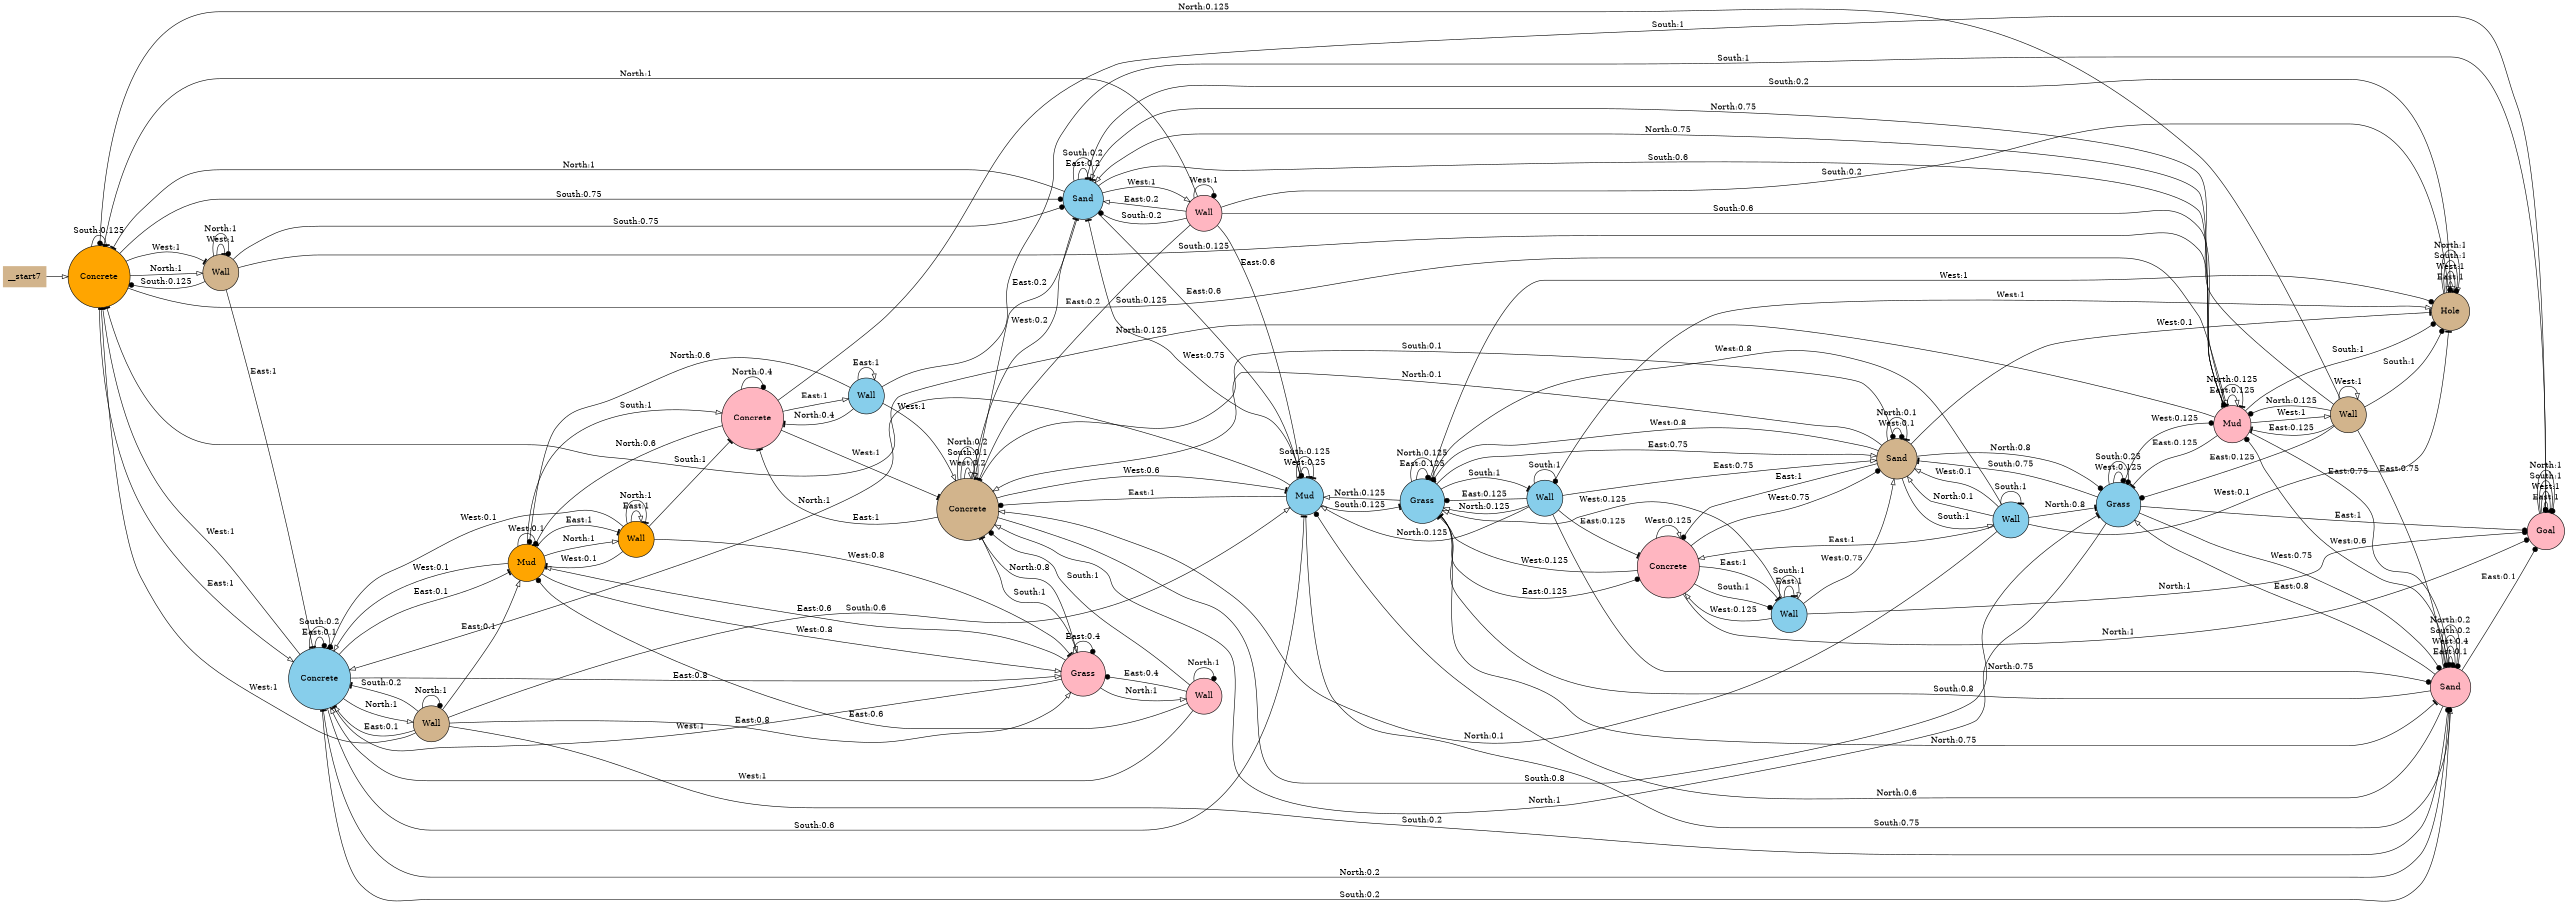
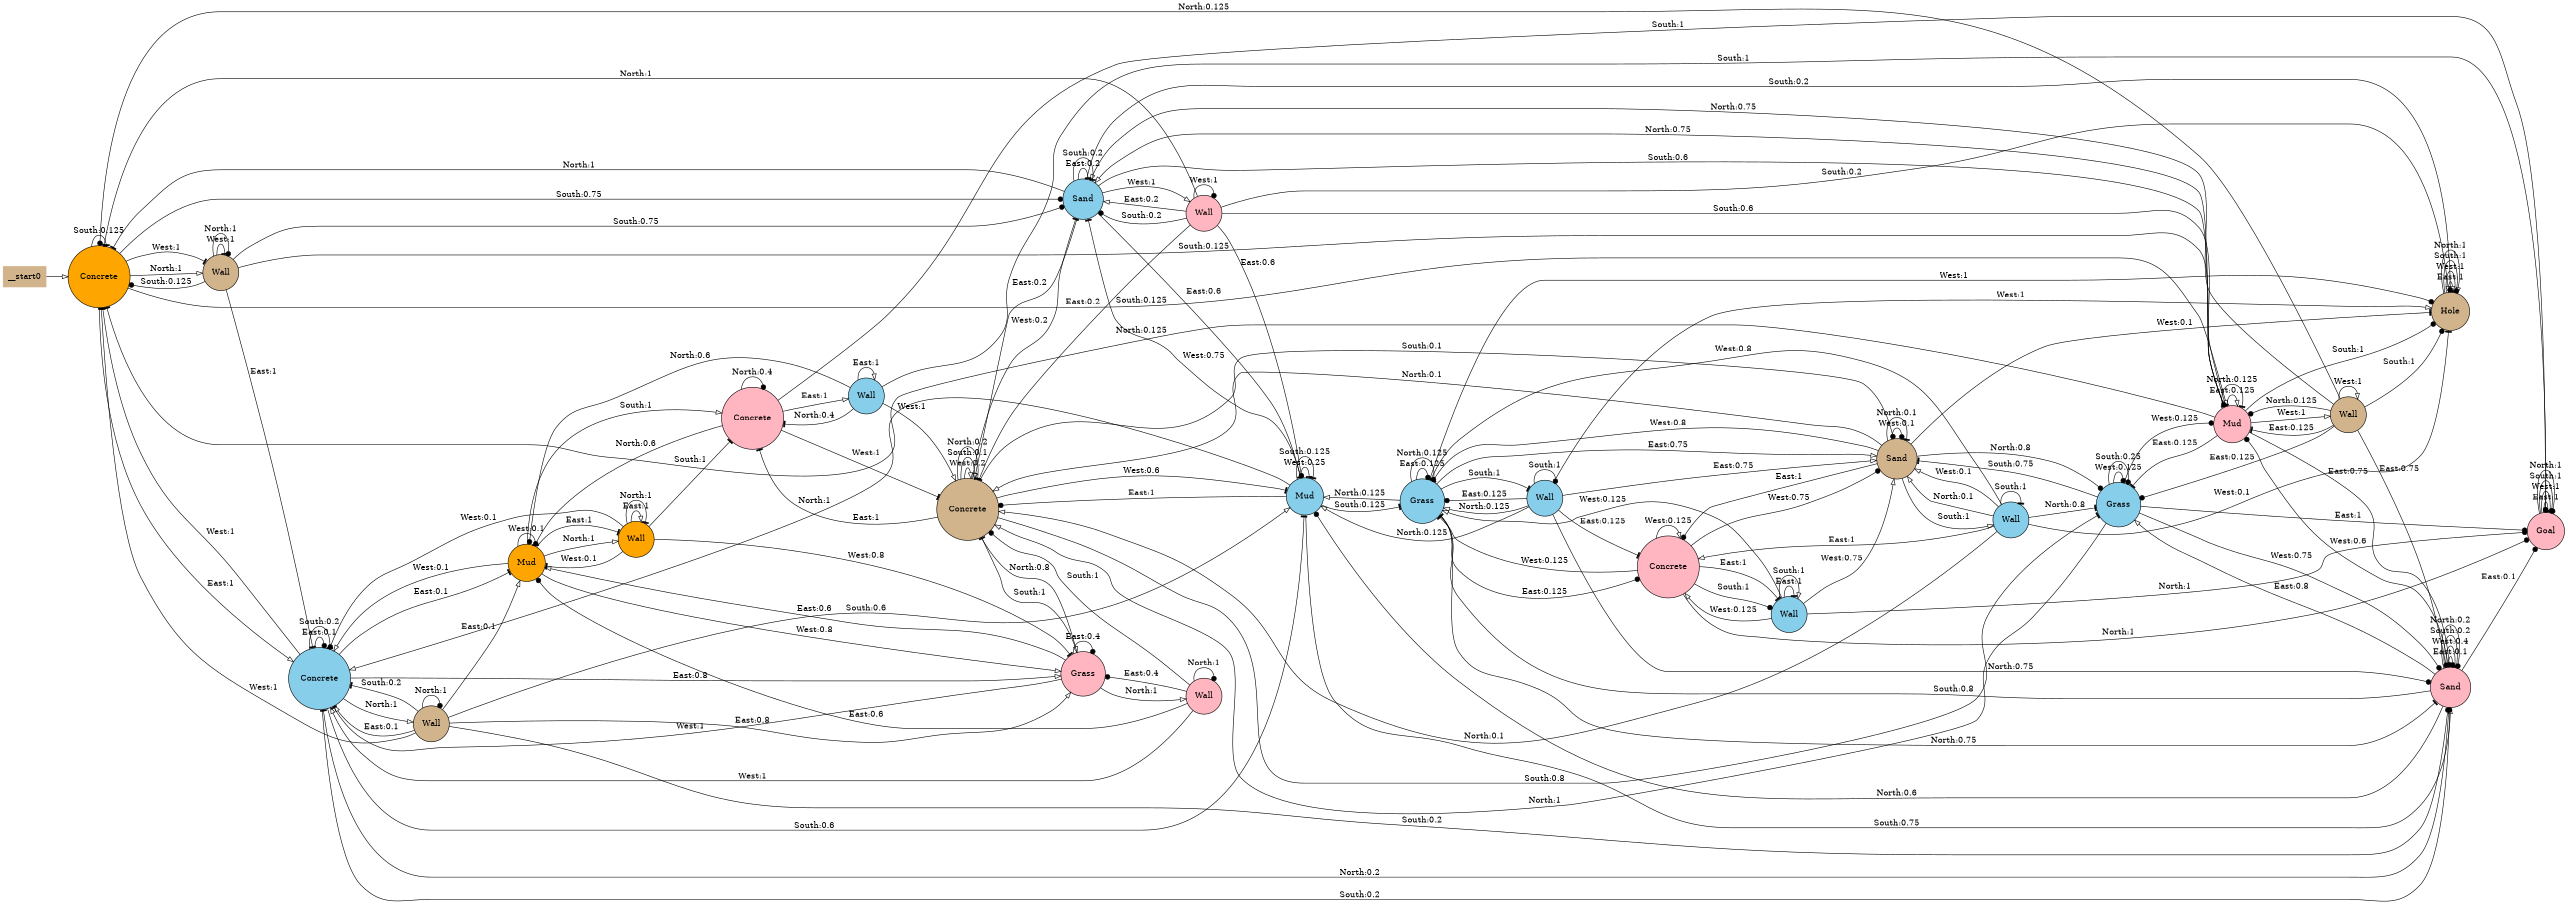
node "__start7": label "__start7" -> "__start0"
